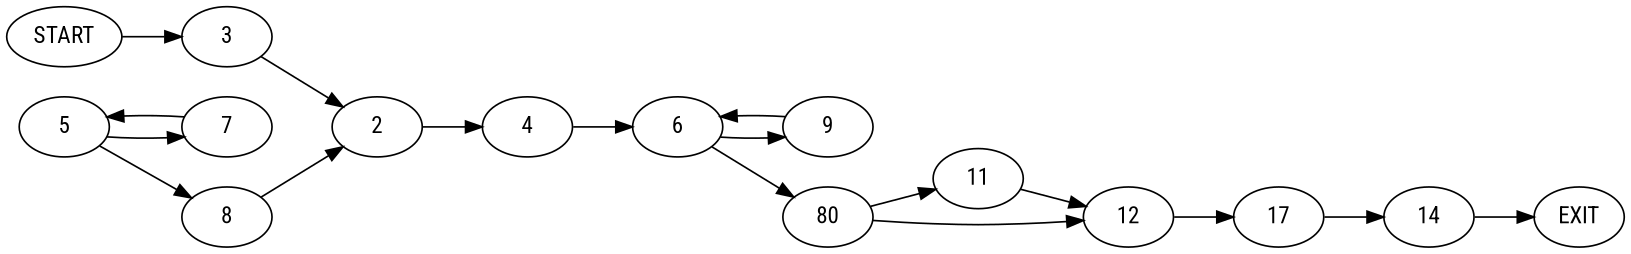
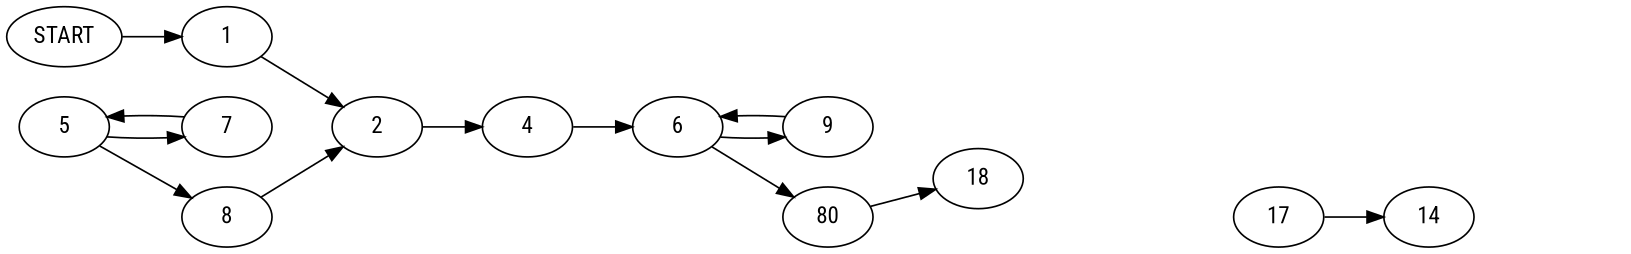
node "3": label "3" -> "1"
node "11": label "11" -> "18"
node "12": removed
node "EXIT": removed
